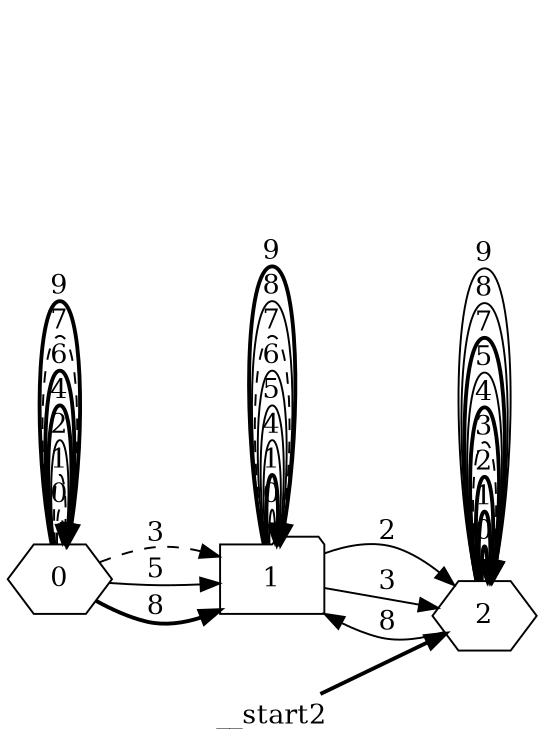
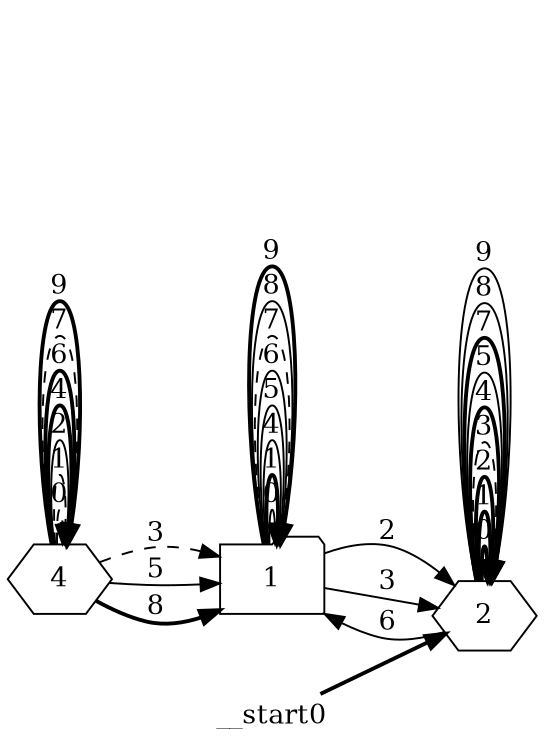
node "0": label "0" -> "4"
edge "2" -> "1": label "8" -> "6"
node "__start2": label "__start2" -> "__start0"
